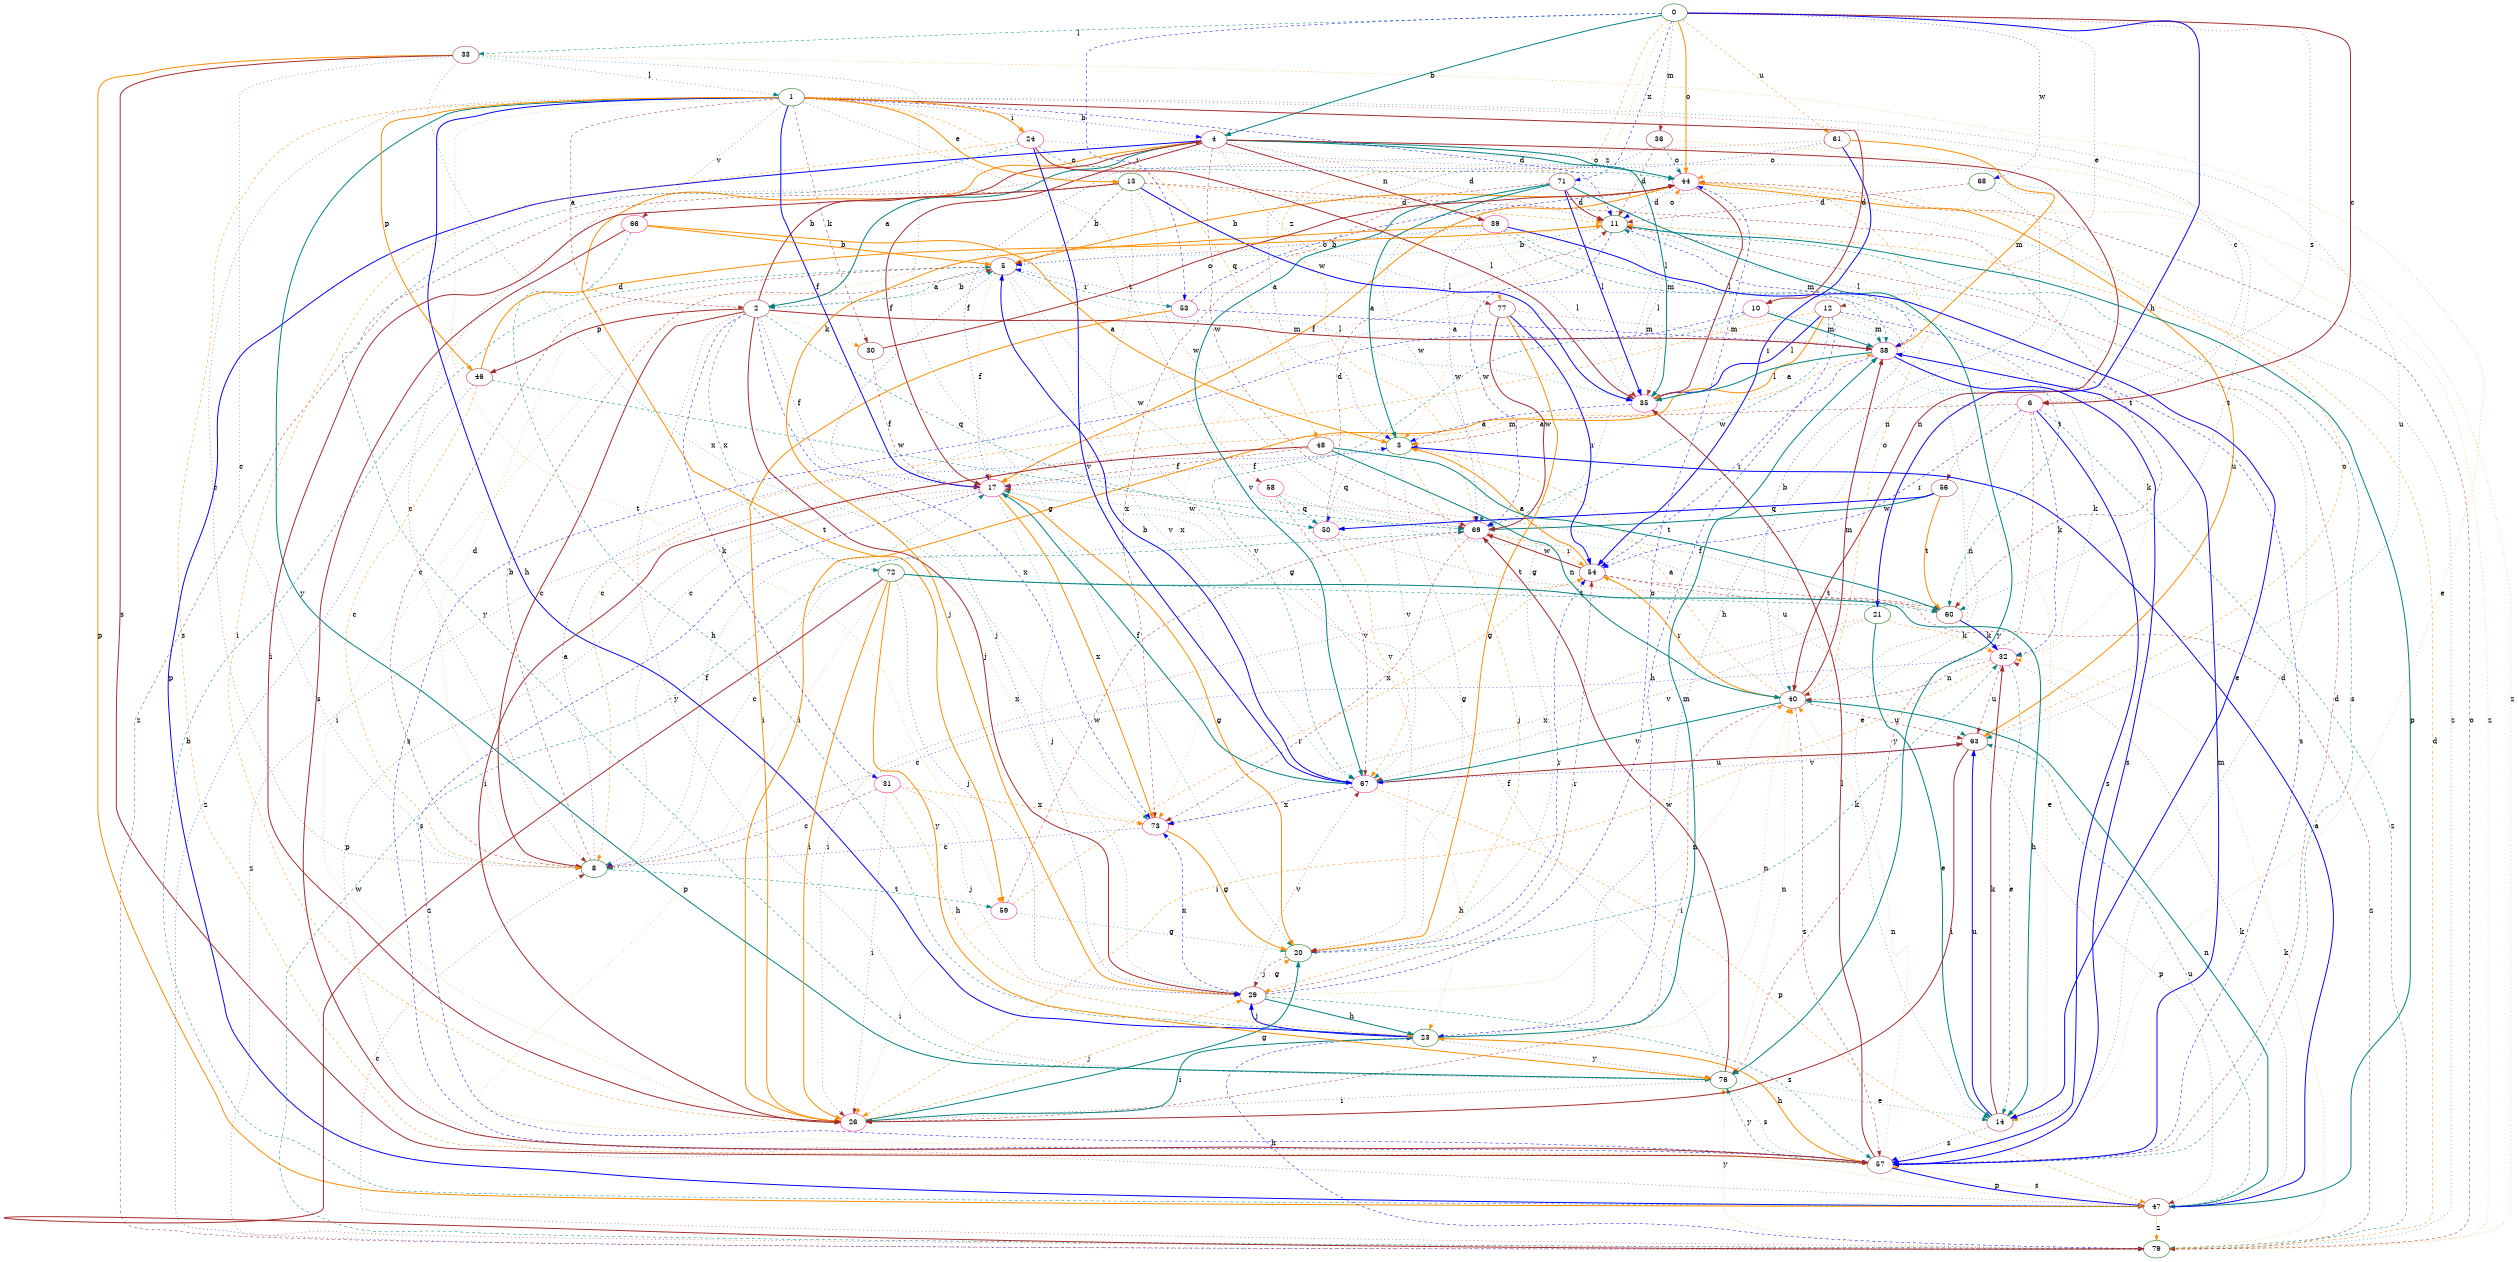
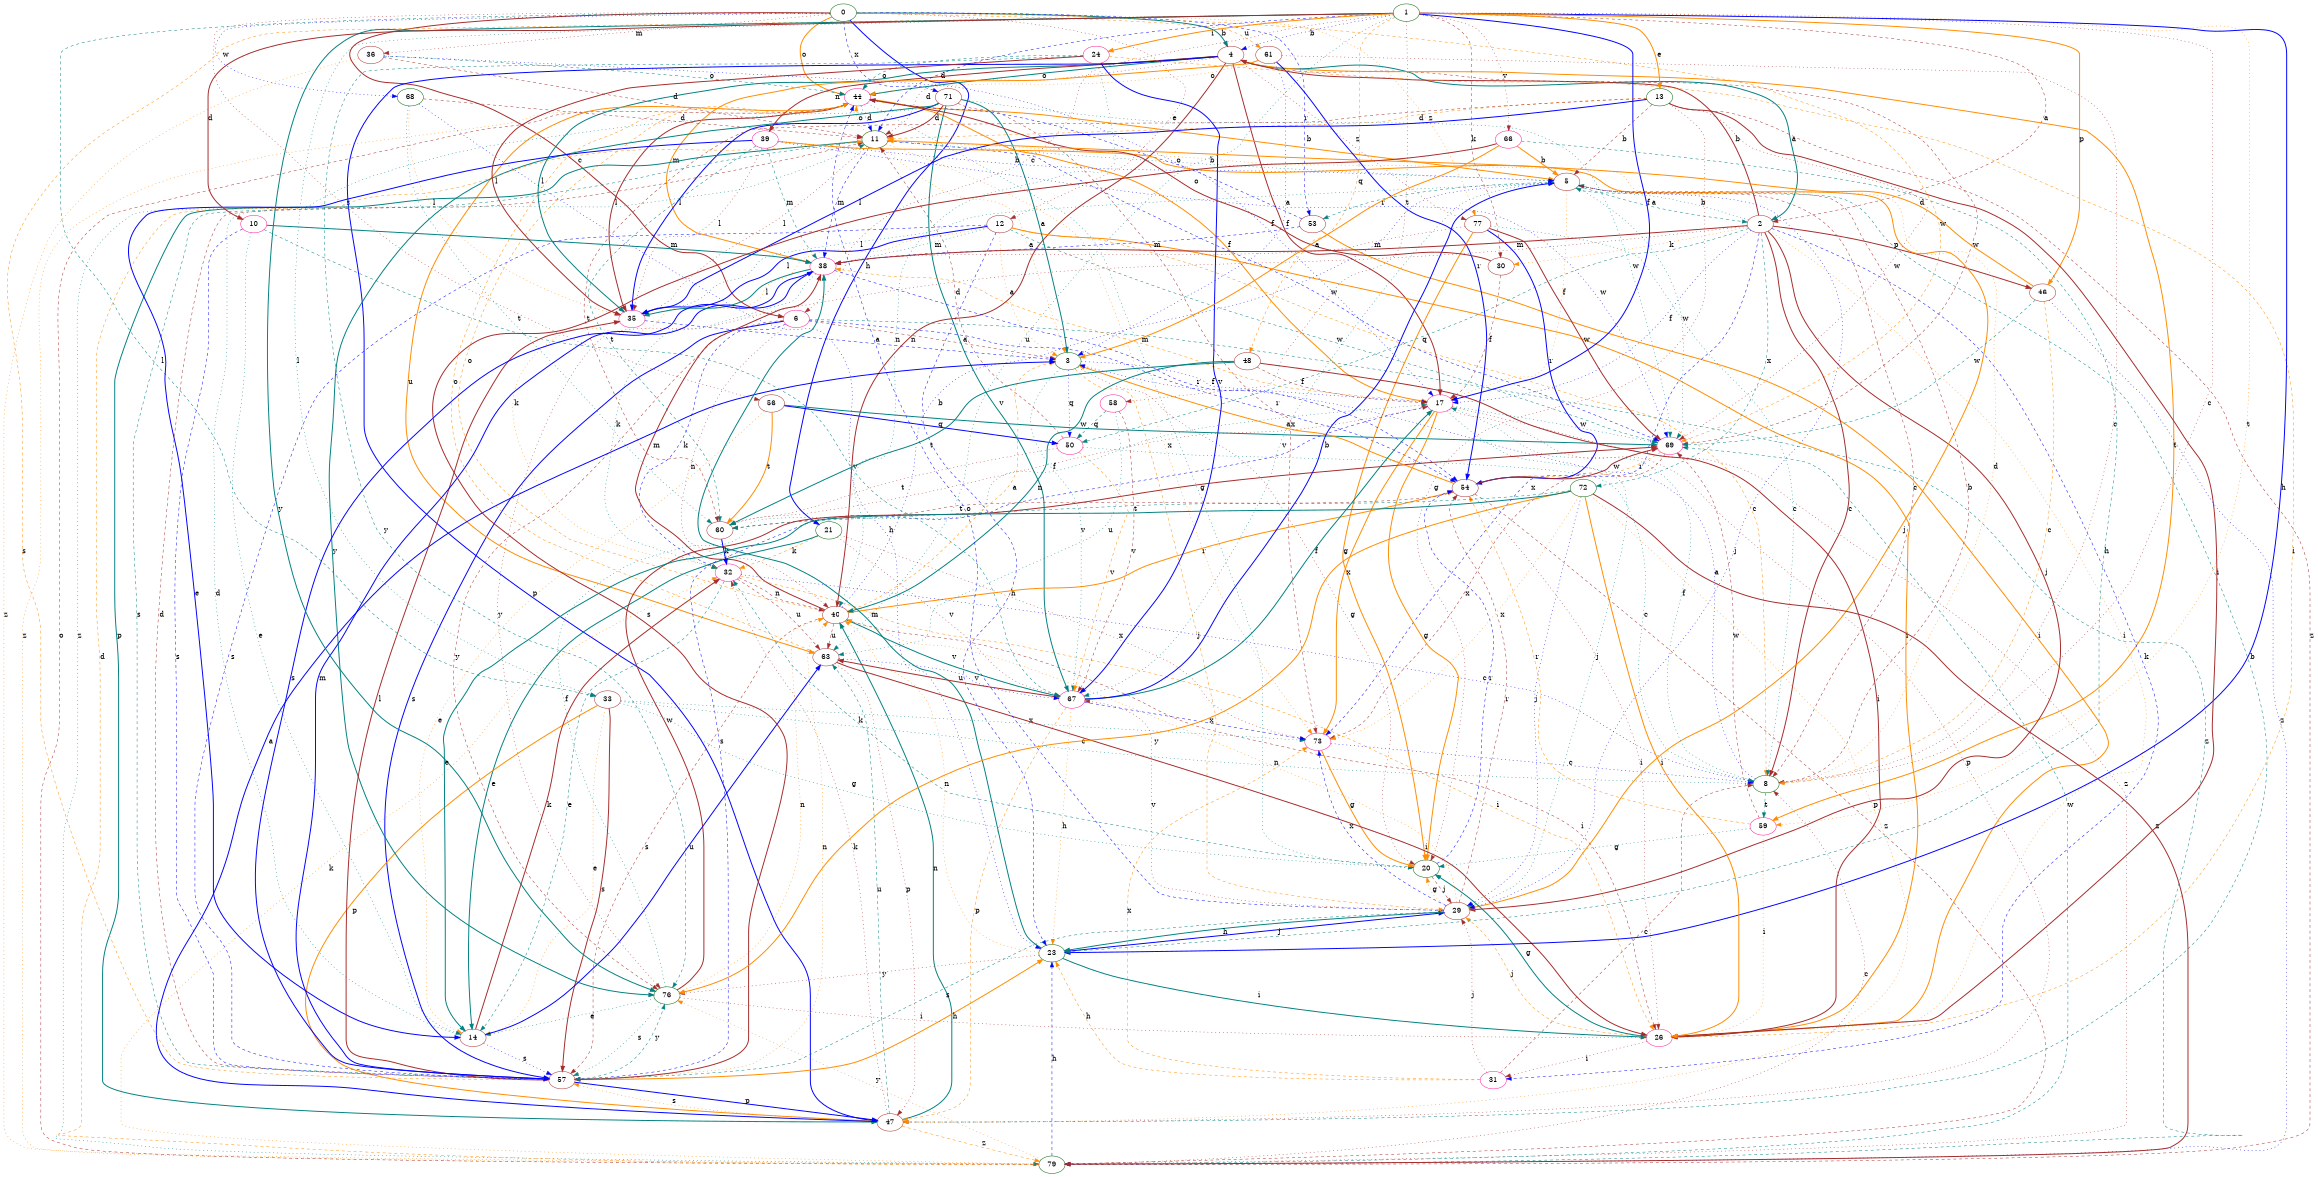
edge "33" -> "1": reversed
node "53": color deeppink -> brown
edge "72" -> "14": label "h" -> "e"
edge "31" -> "26": reversed
